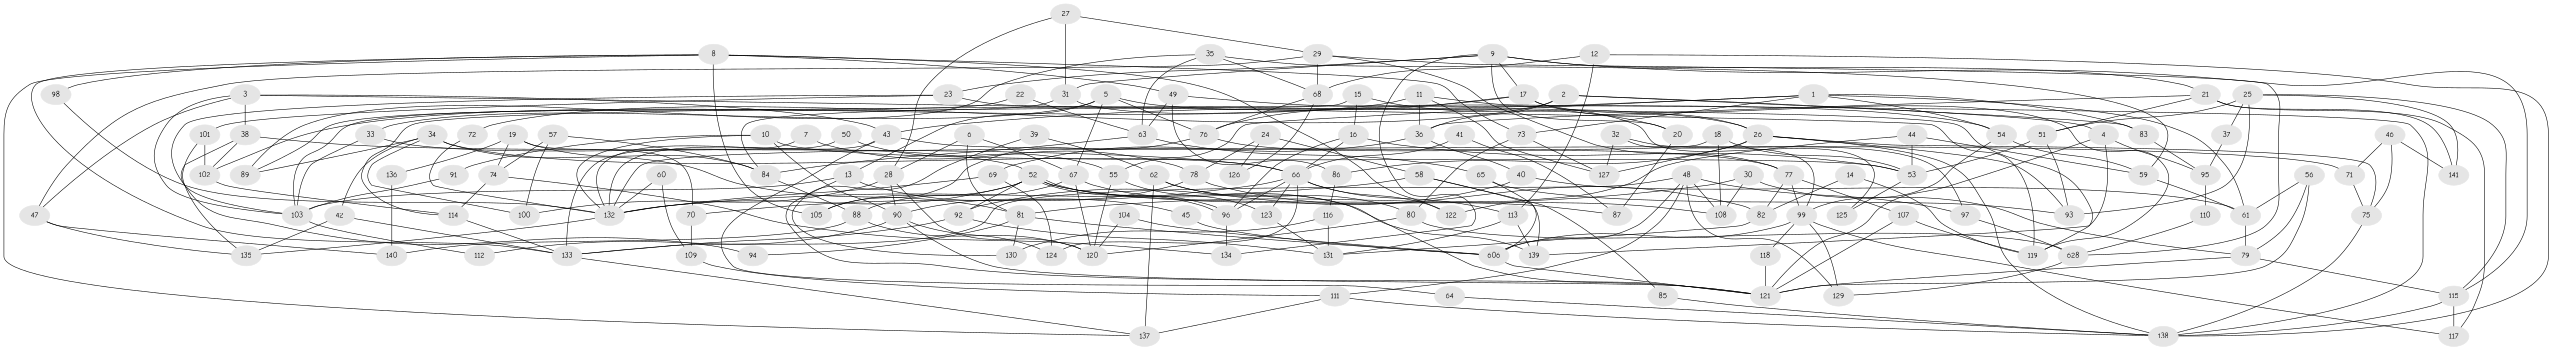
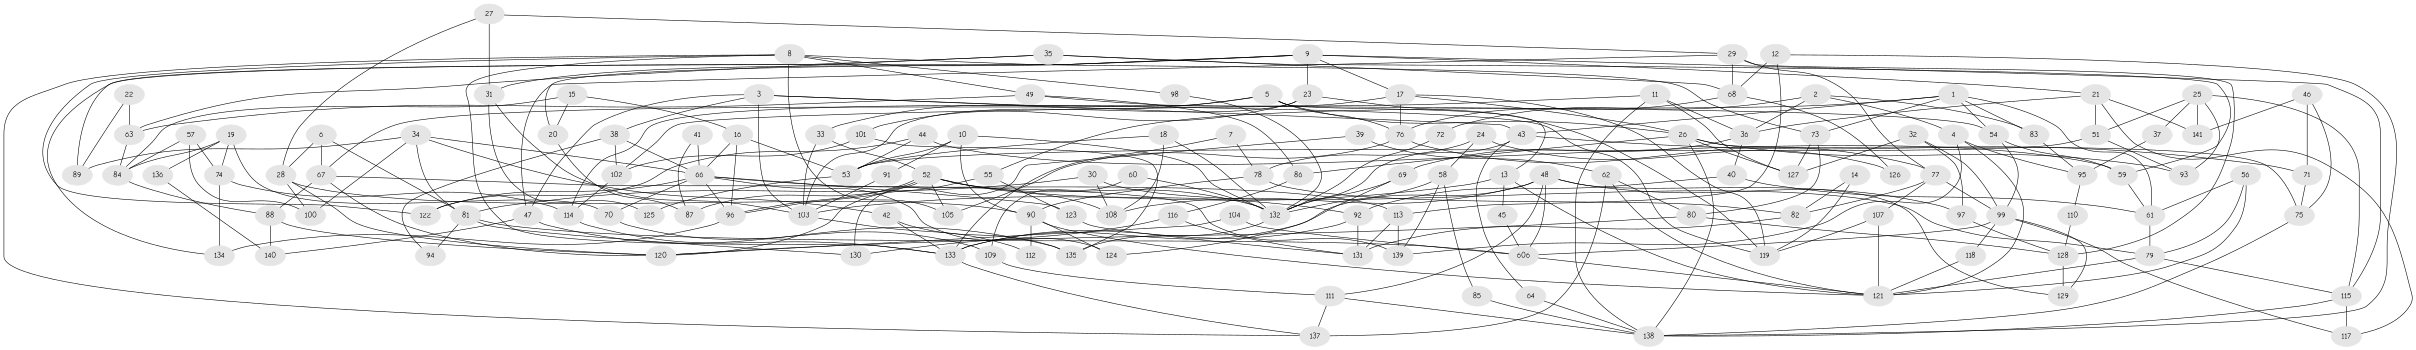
node "50": removed
node "65": removed
node "628": label "628" -> "128"
